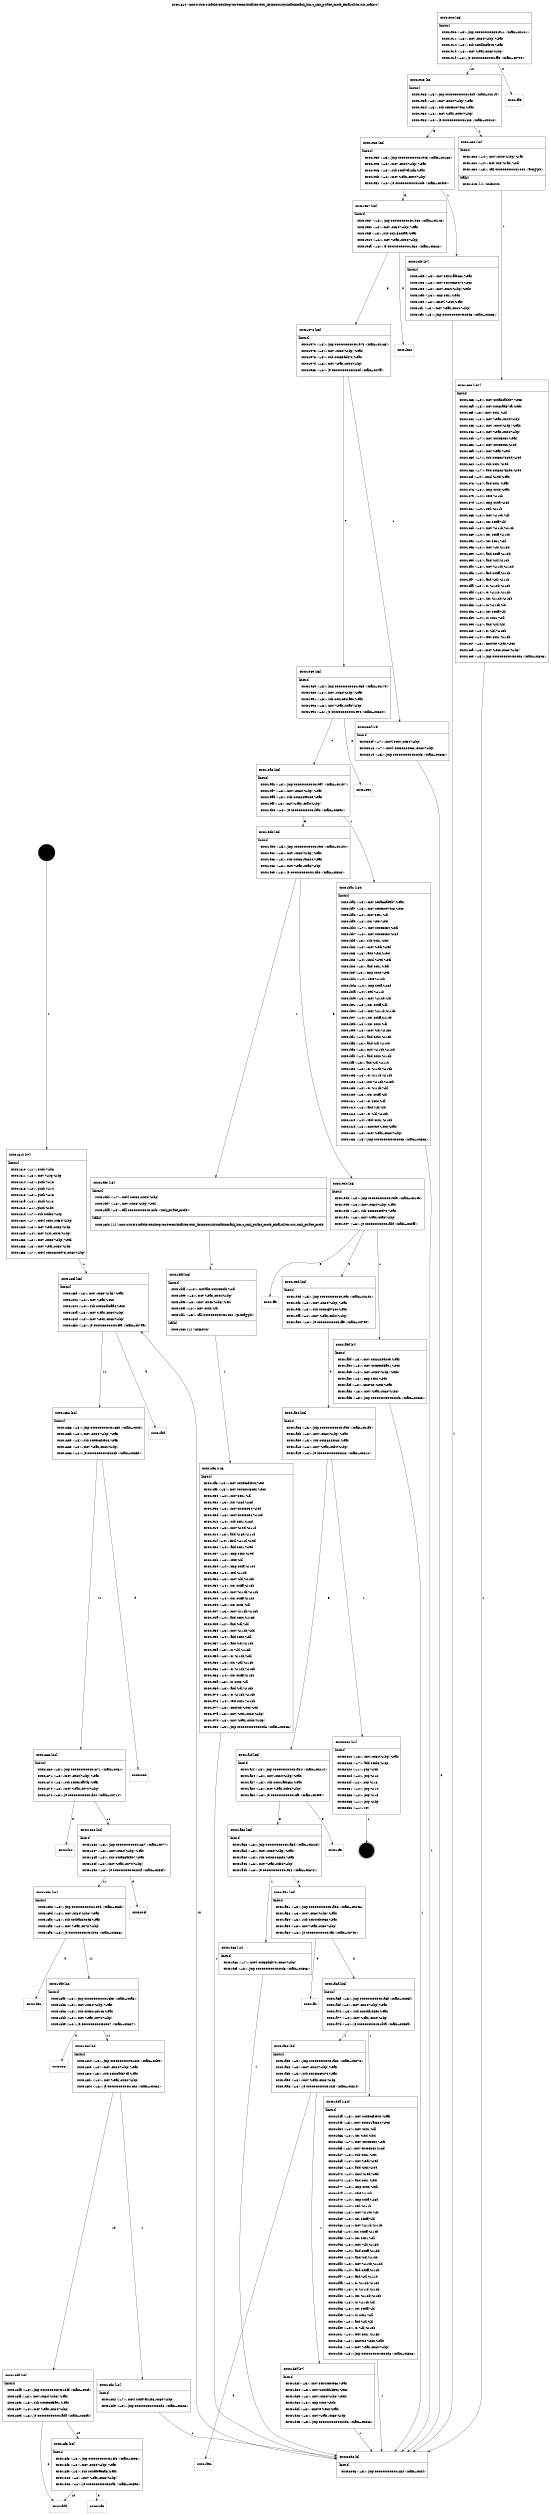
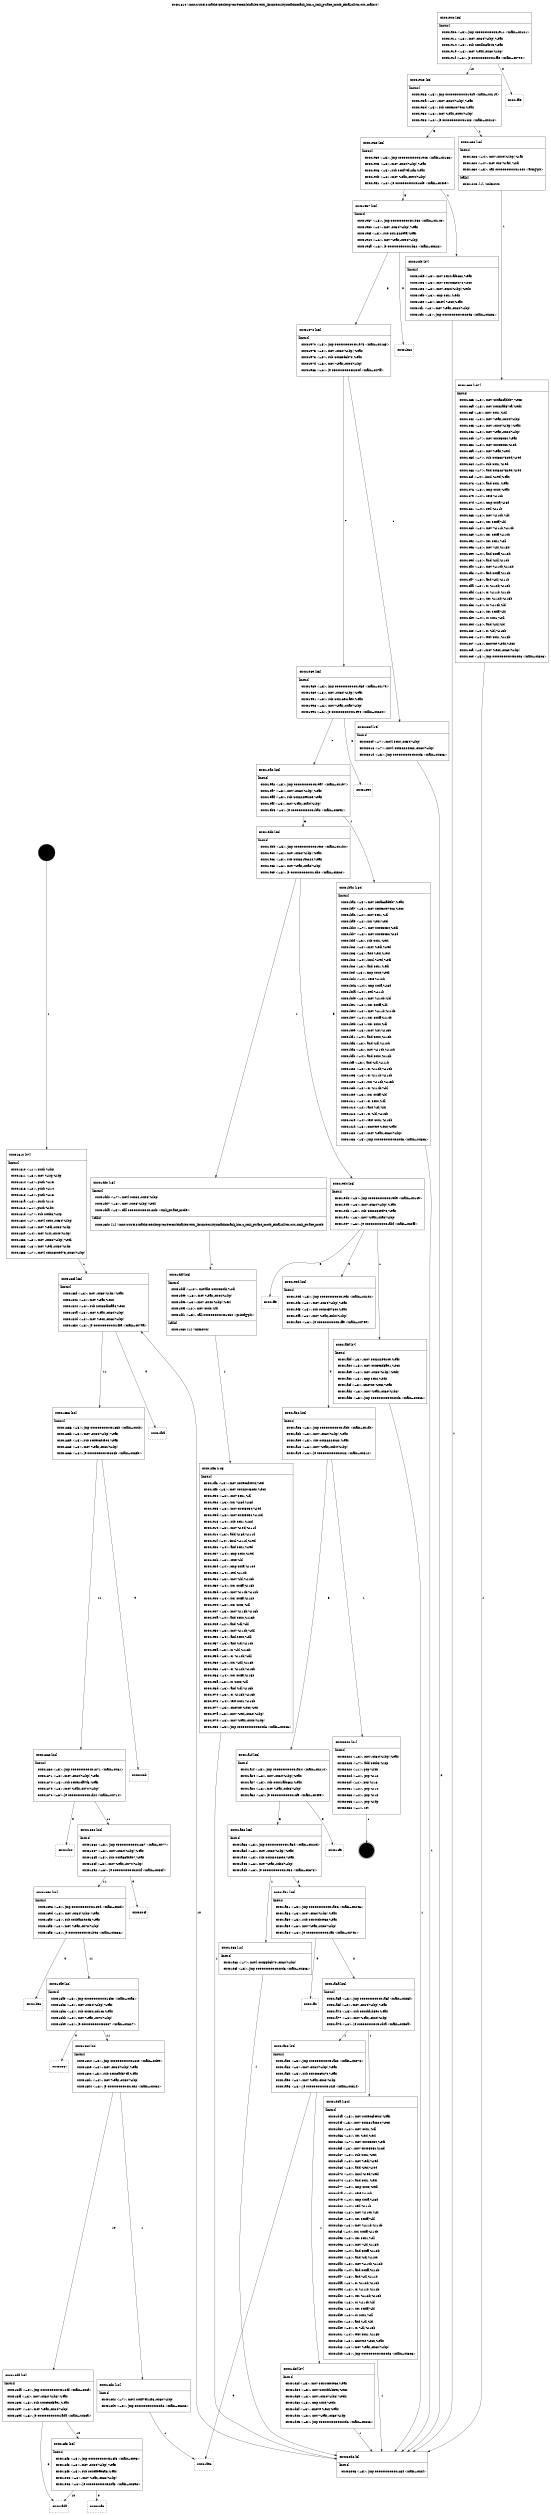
edge "0x401cd2 [12]" -> "0x4020d6 [5]": now "0x401cd2 [12]" -> "0x401a9c"
